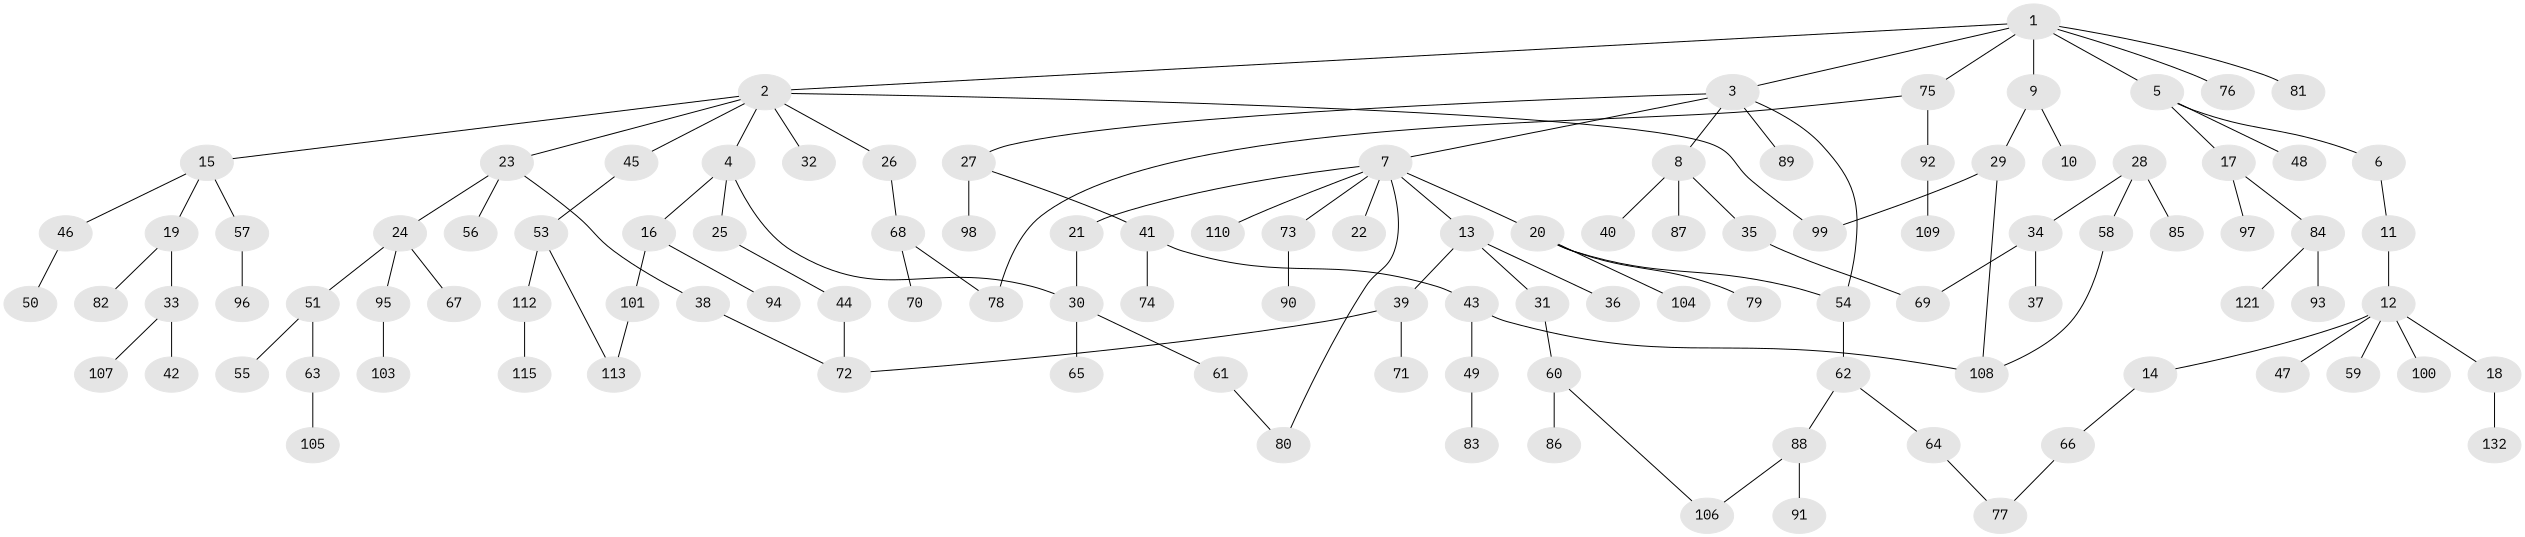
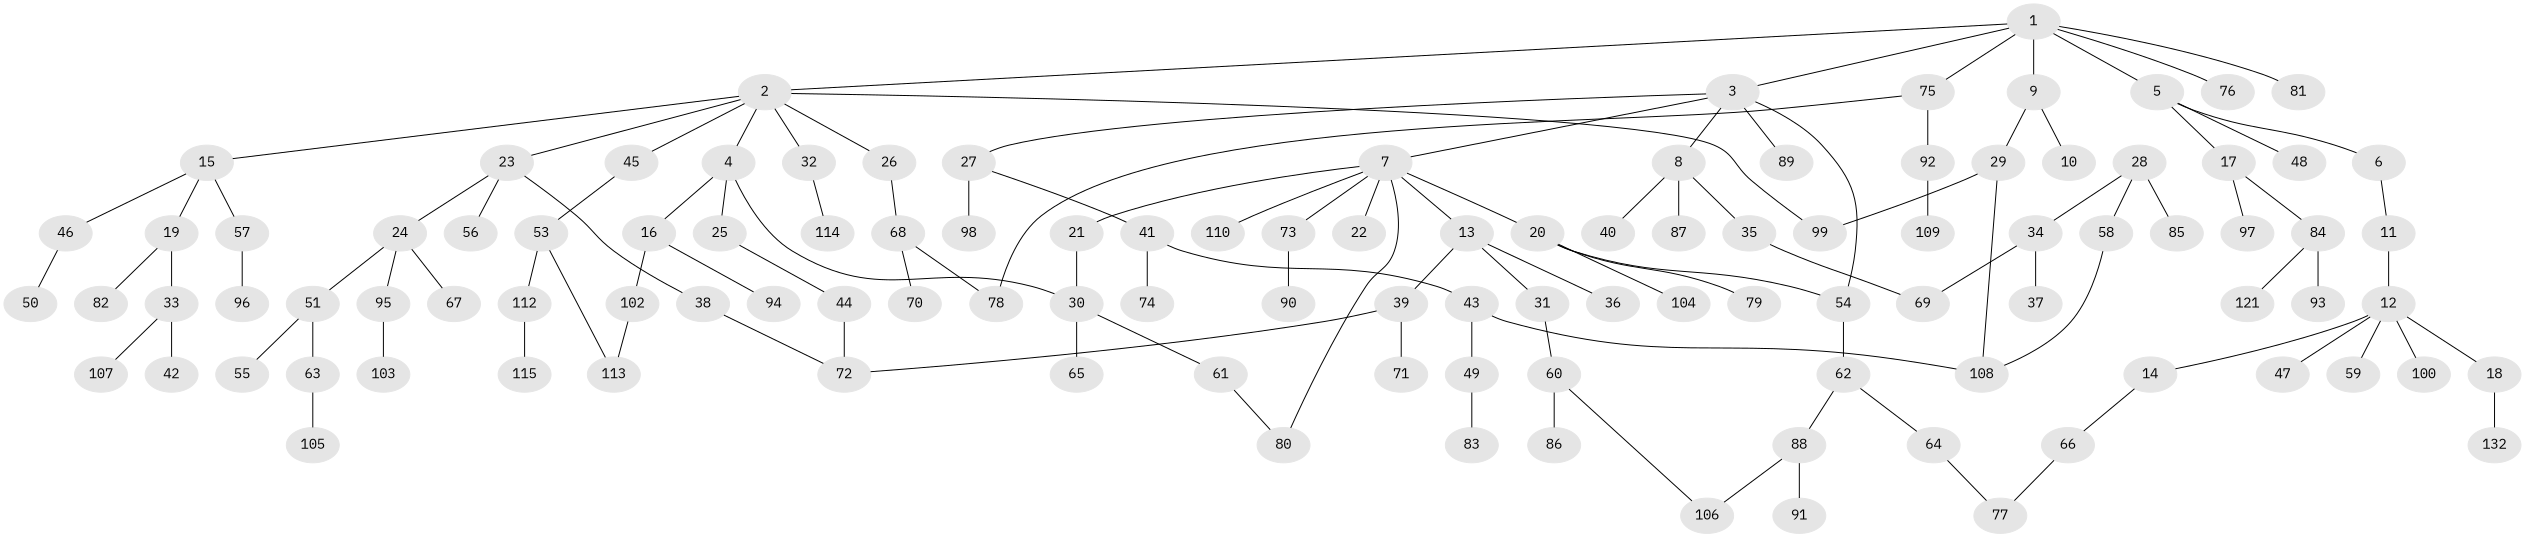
node "114": added
node "101": label "101" -> "102"
